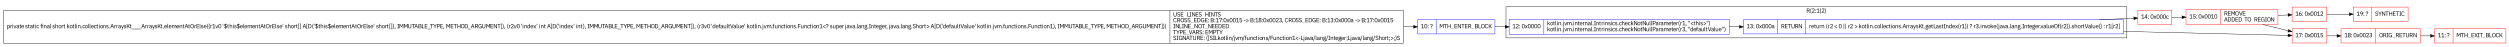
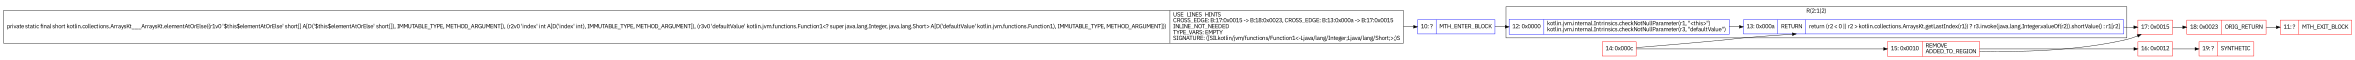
edge "13: 0x000a" -> "14: 0x000c": reversed
